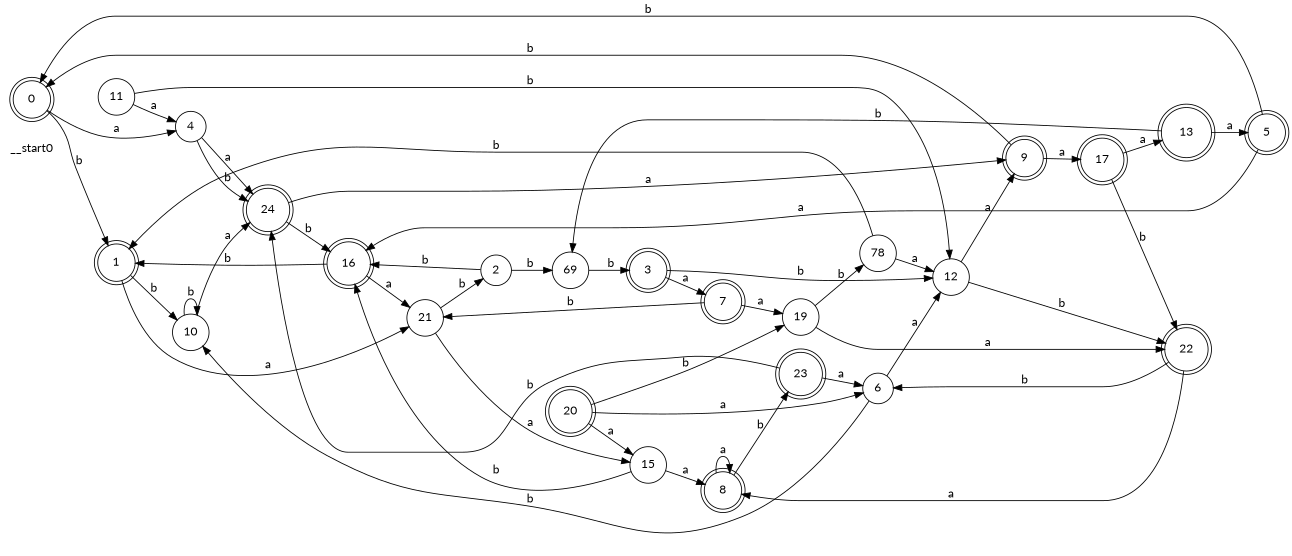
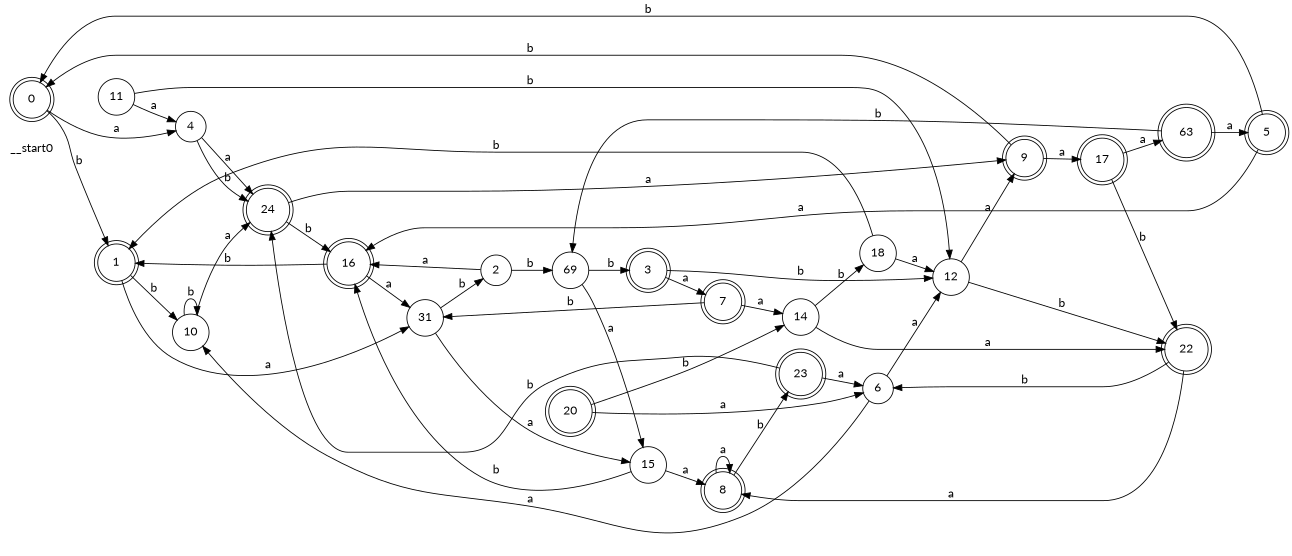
node "13": label "13" -> "63"
node "78": label "78" -> "18"
edge "2" -> "16": label "b" -> "a"
node "19": label "19" -> "14"
node "21": label "21" -> "31"
edge "20" -> "15": now "69" -> "15"
edge "6" -> "10": label "b" -> "a"
